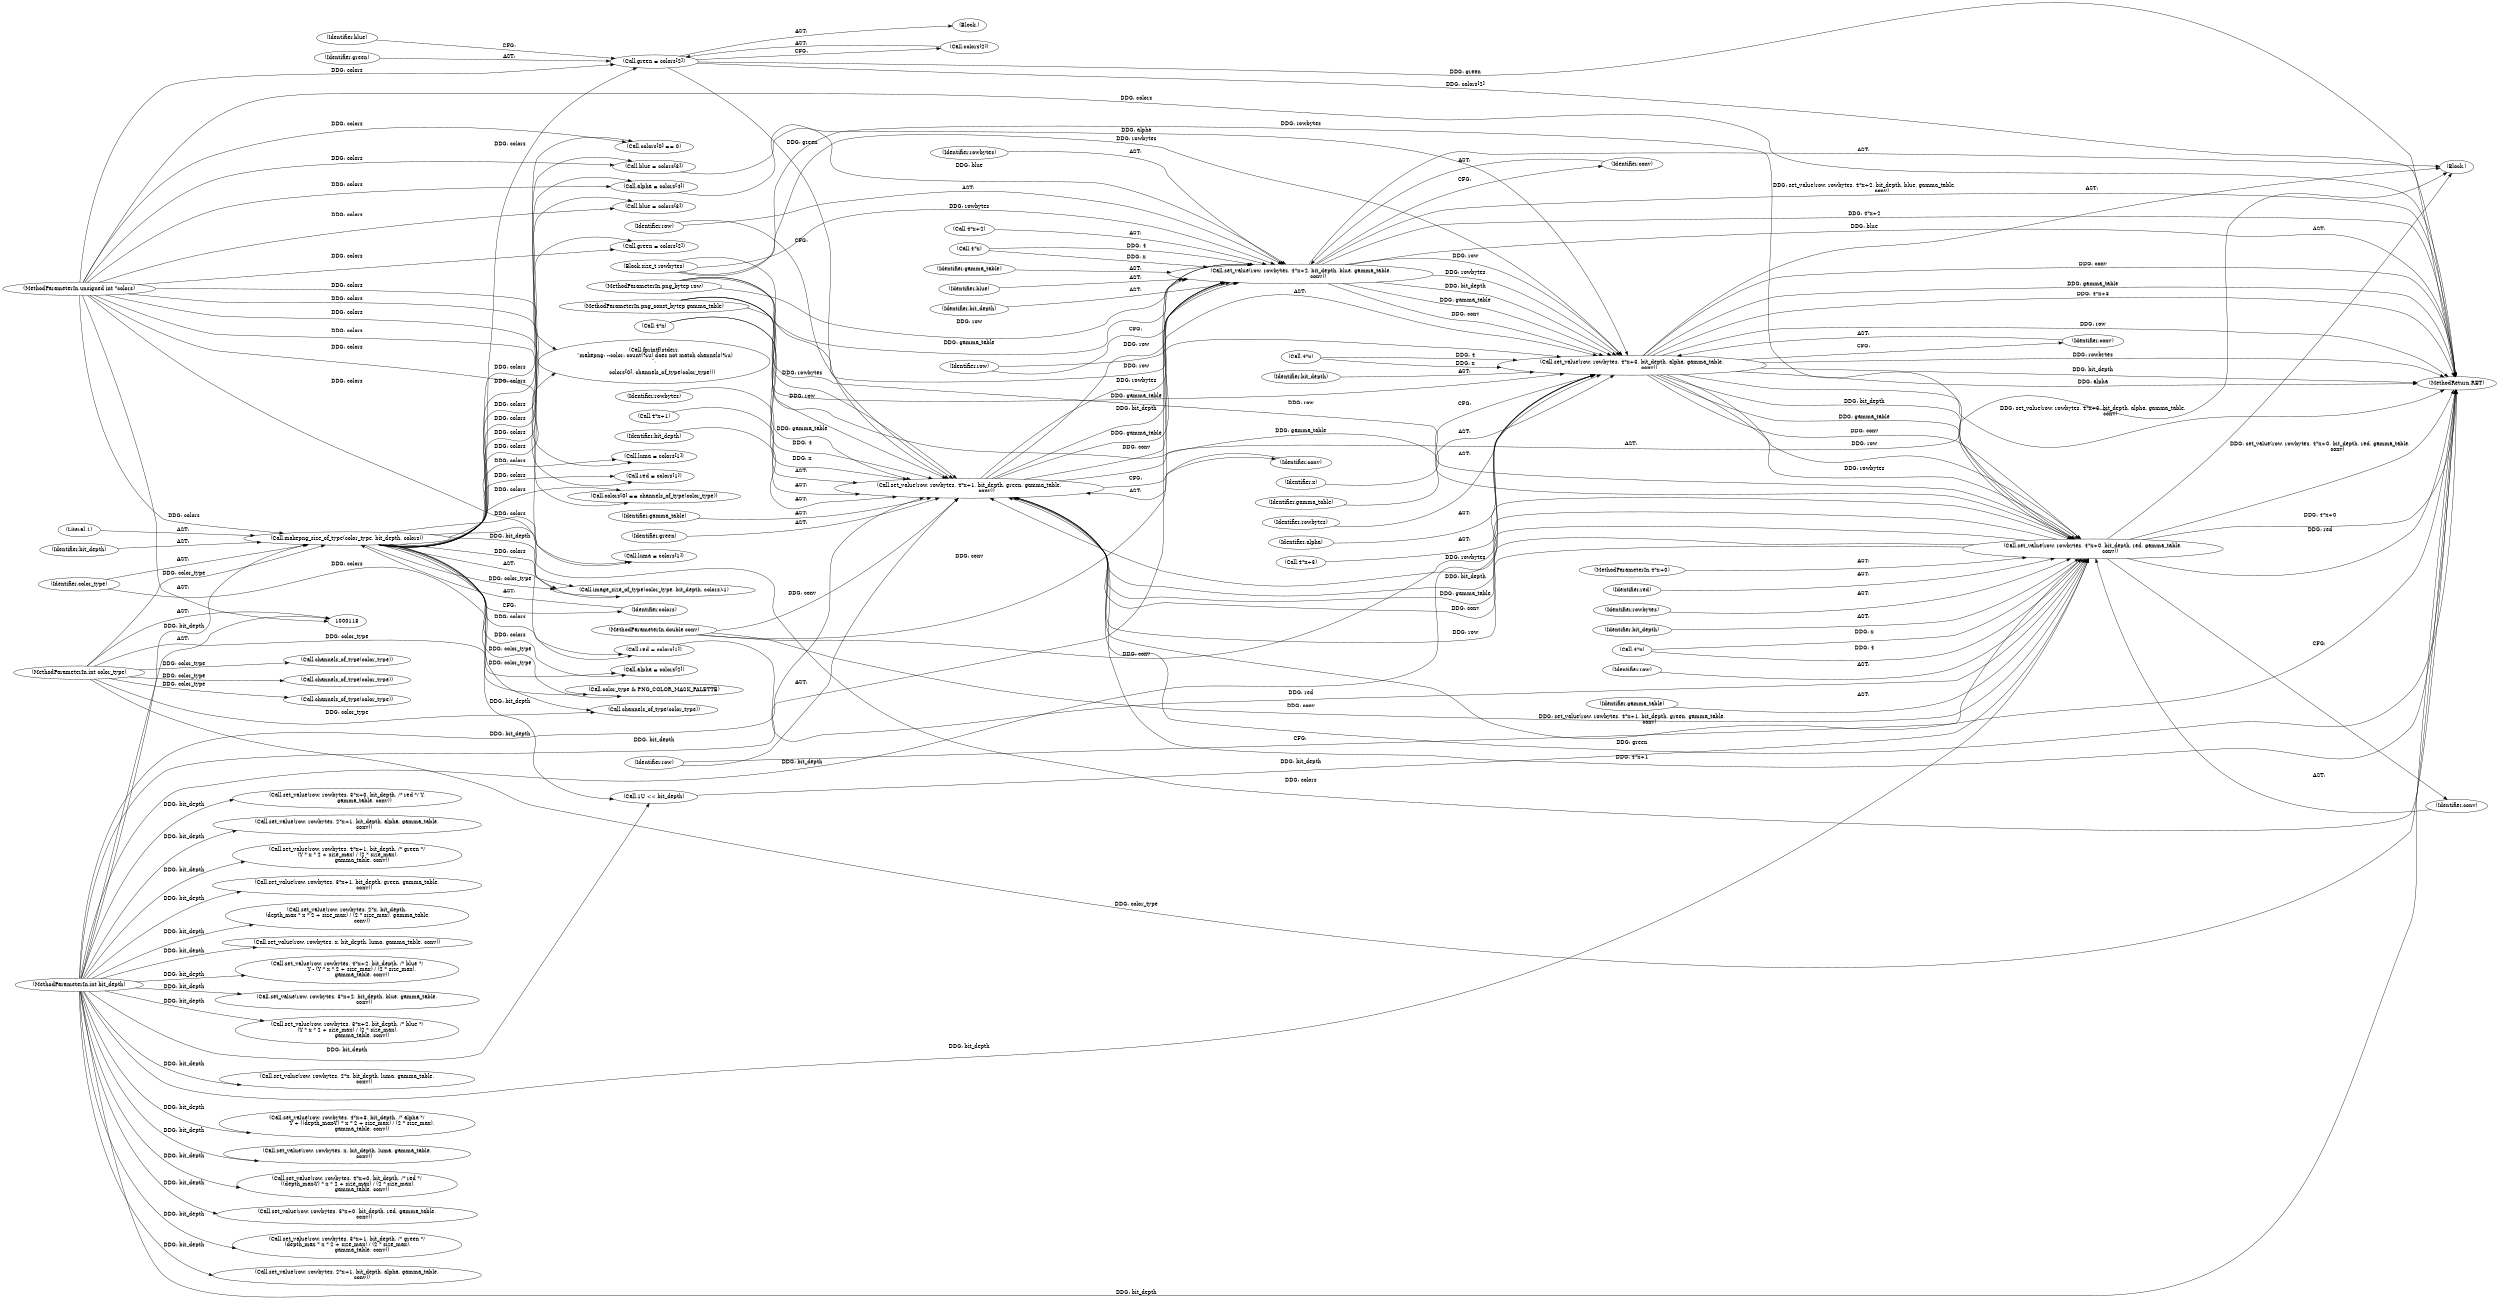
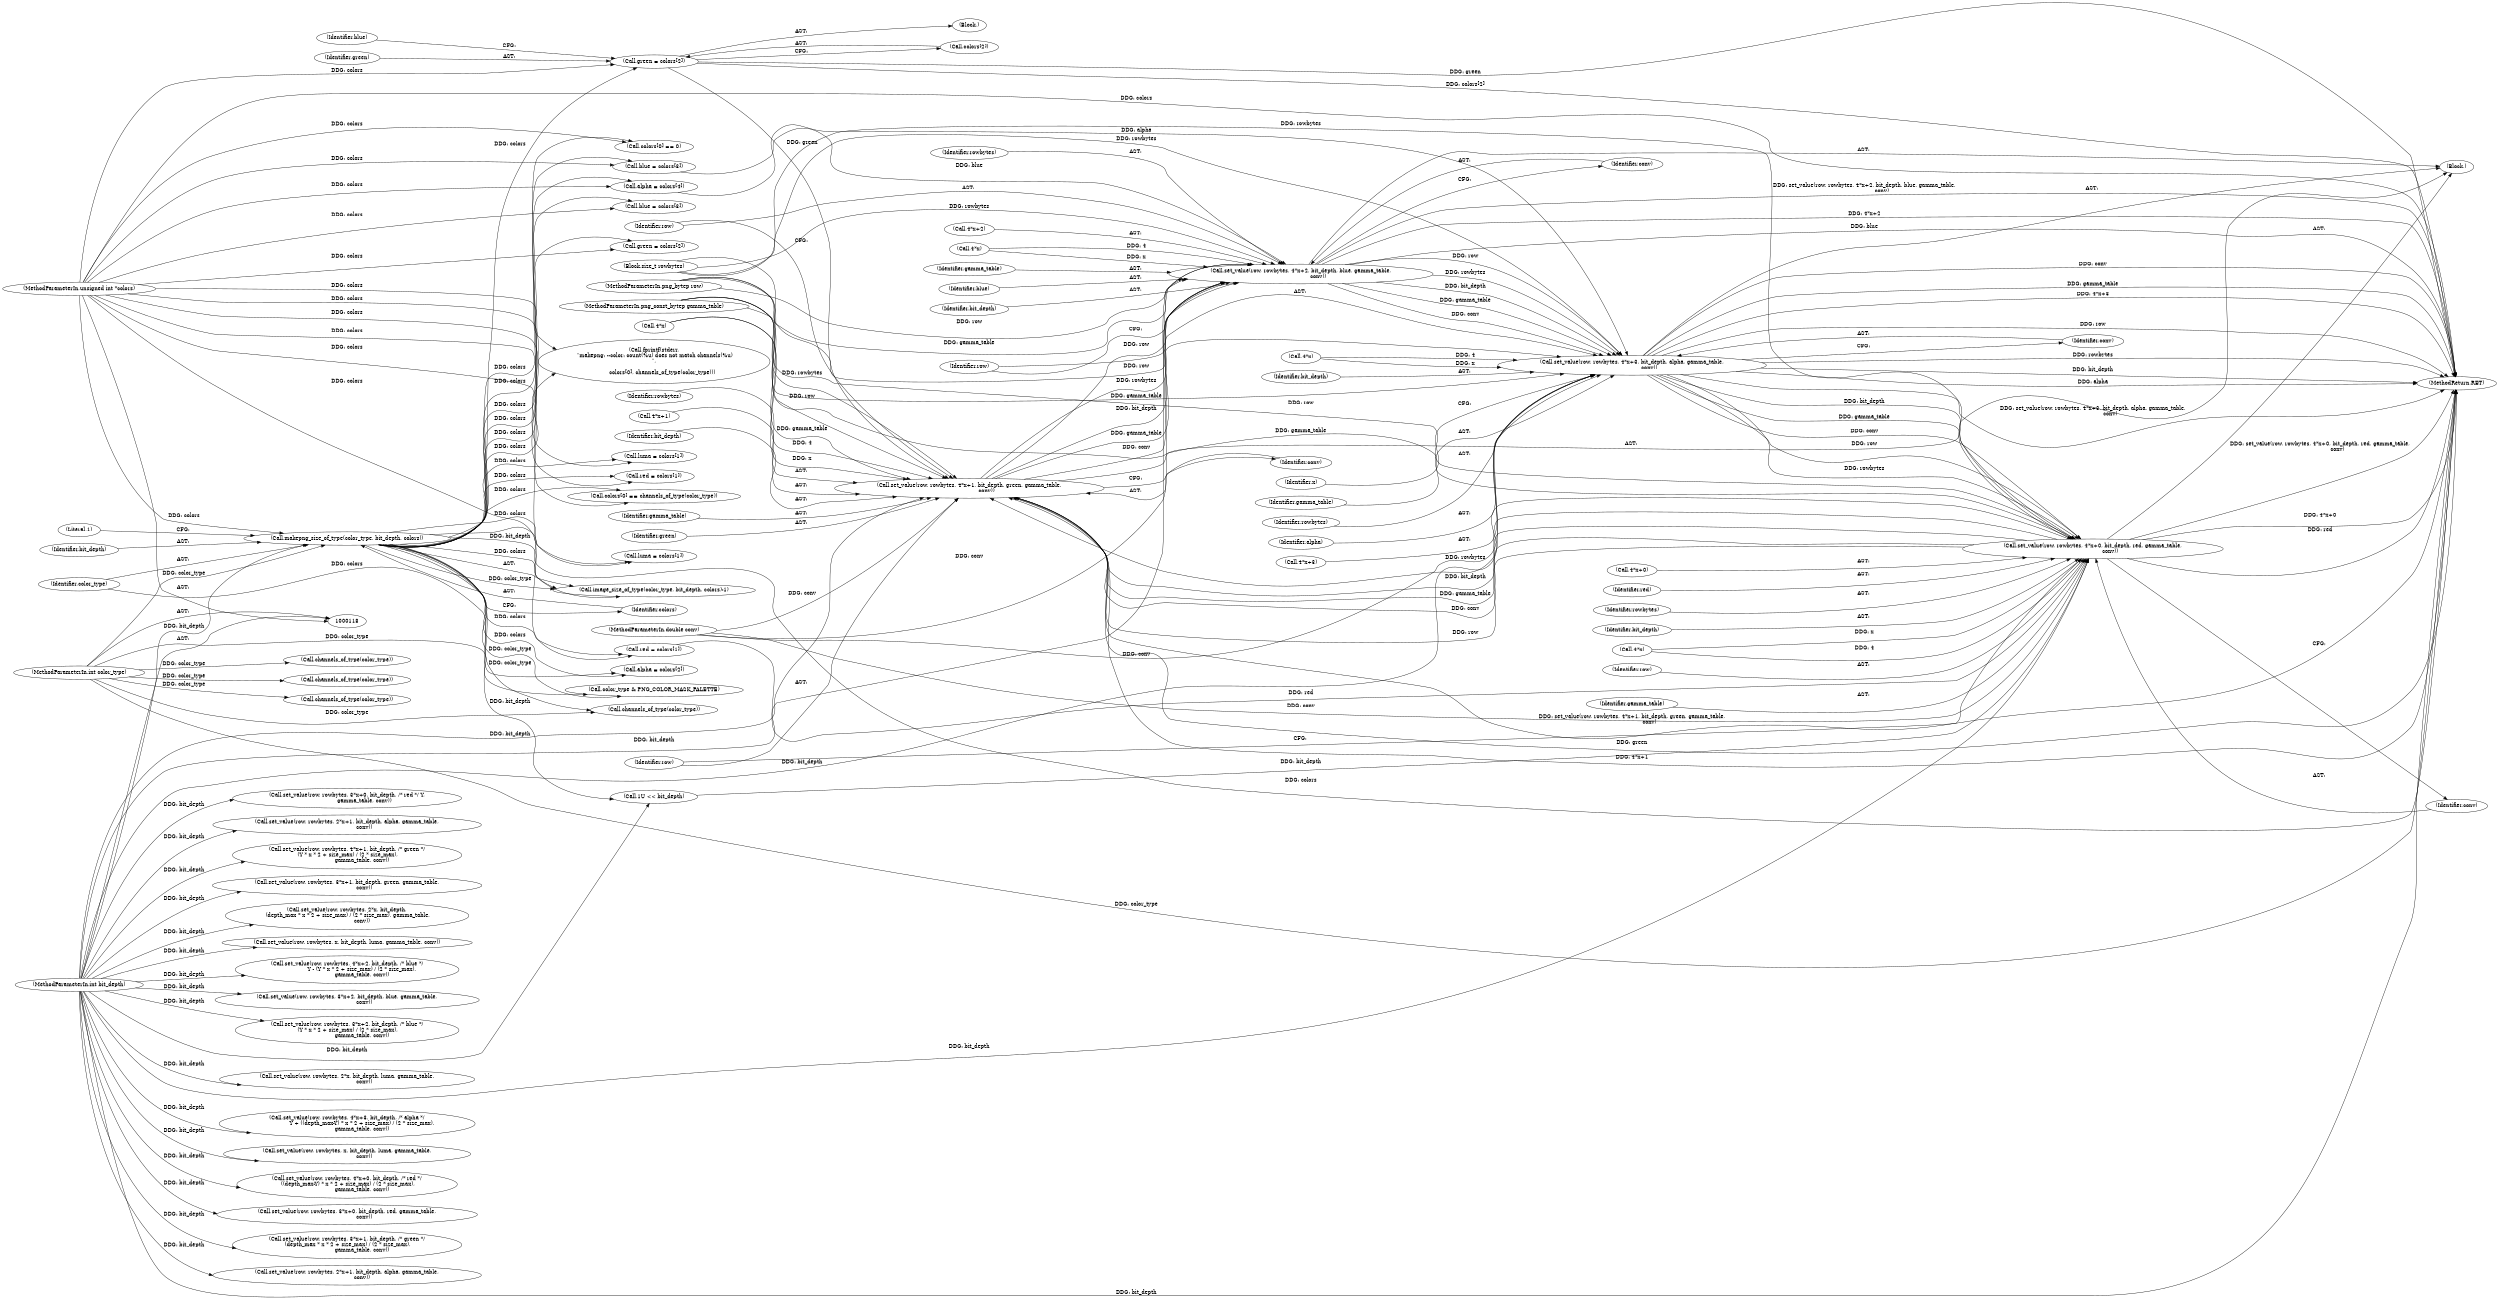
edge "(Literal,1)" -> "(Call,makepng_size_of_type(color_type, bit_depth, colors))": label "AST: " -> "CFG: "
node "(MethodParameterIn,4*x+0)": label "(MethodParameterIn,4*x+0)" -> "(Call,4*x+0)"
